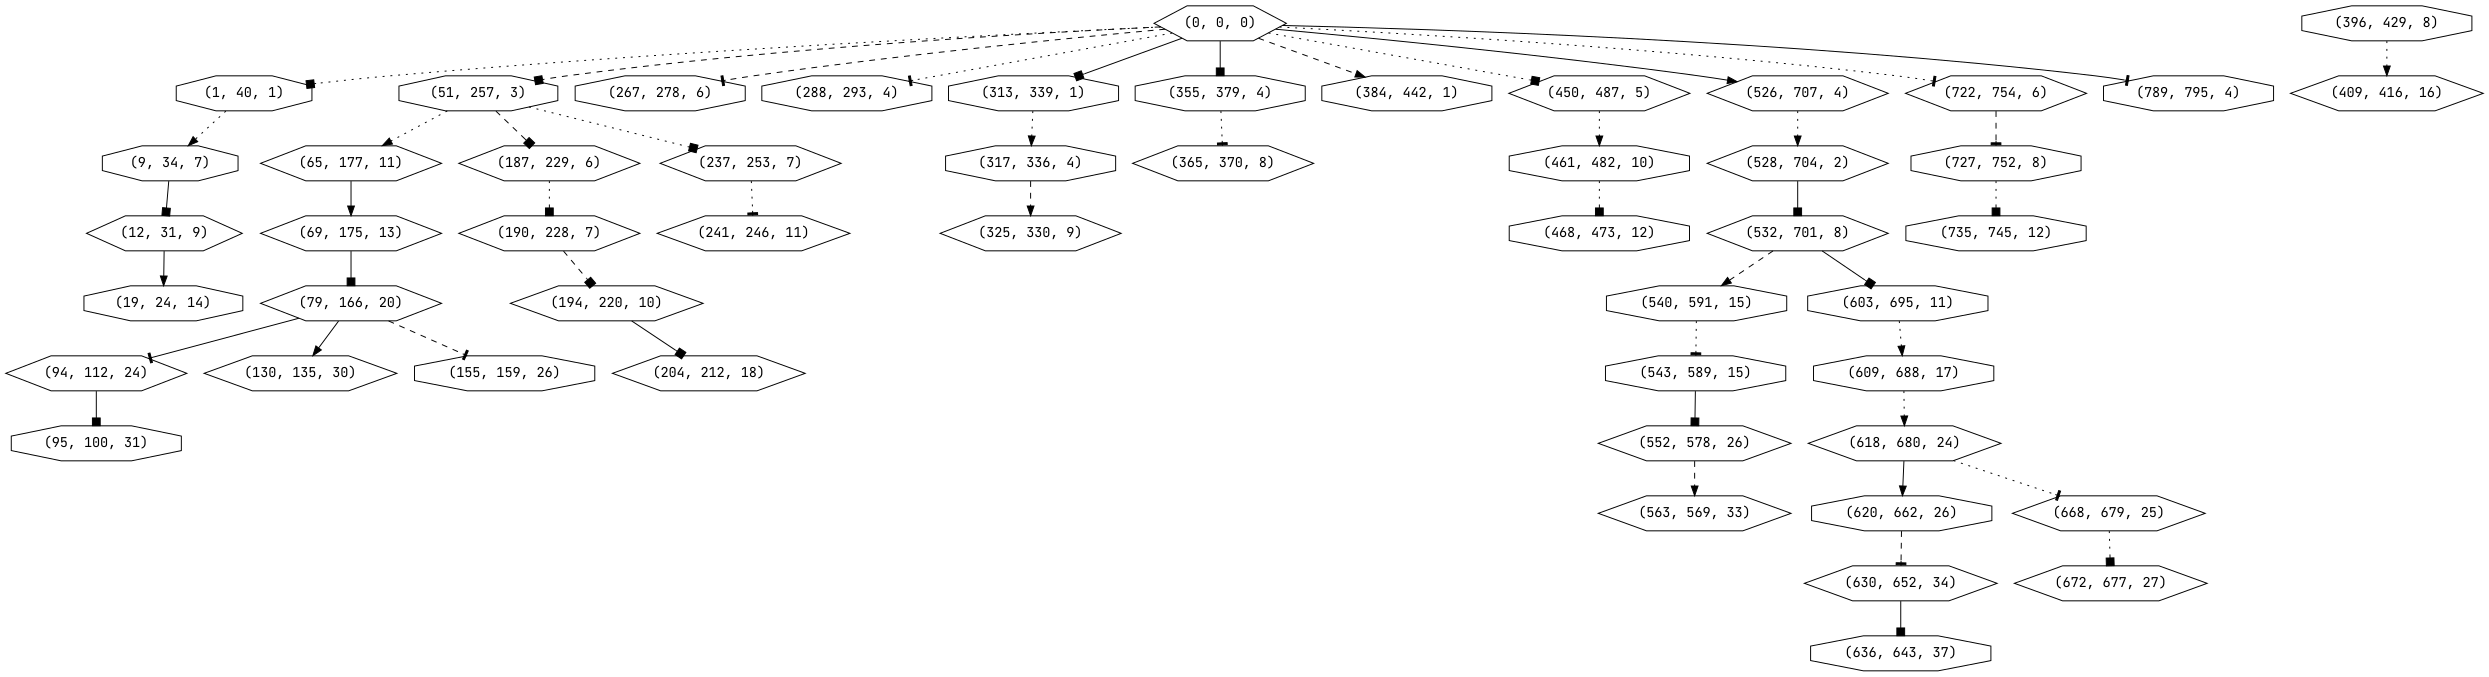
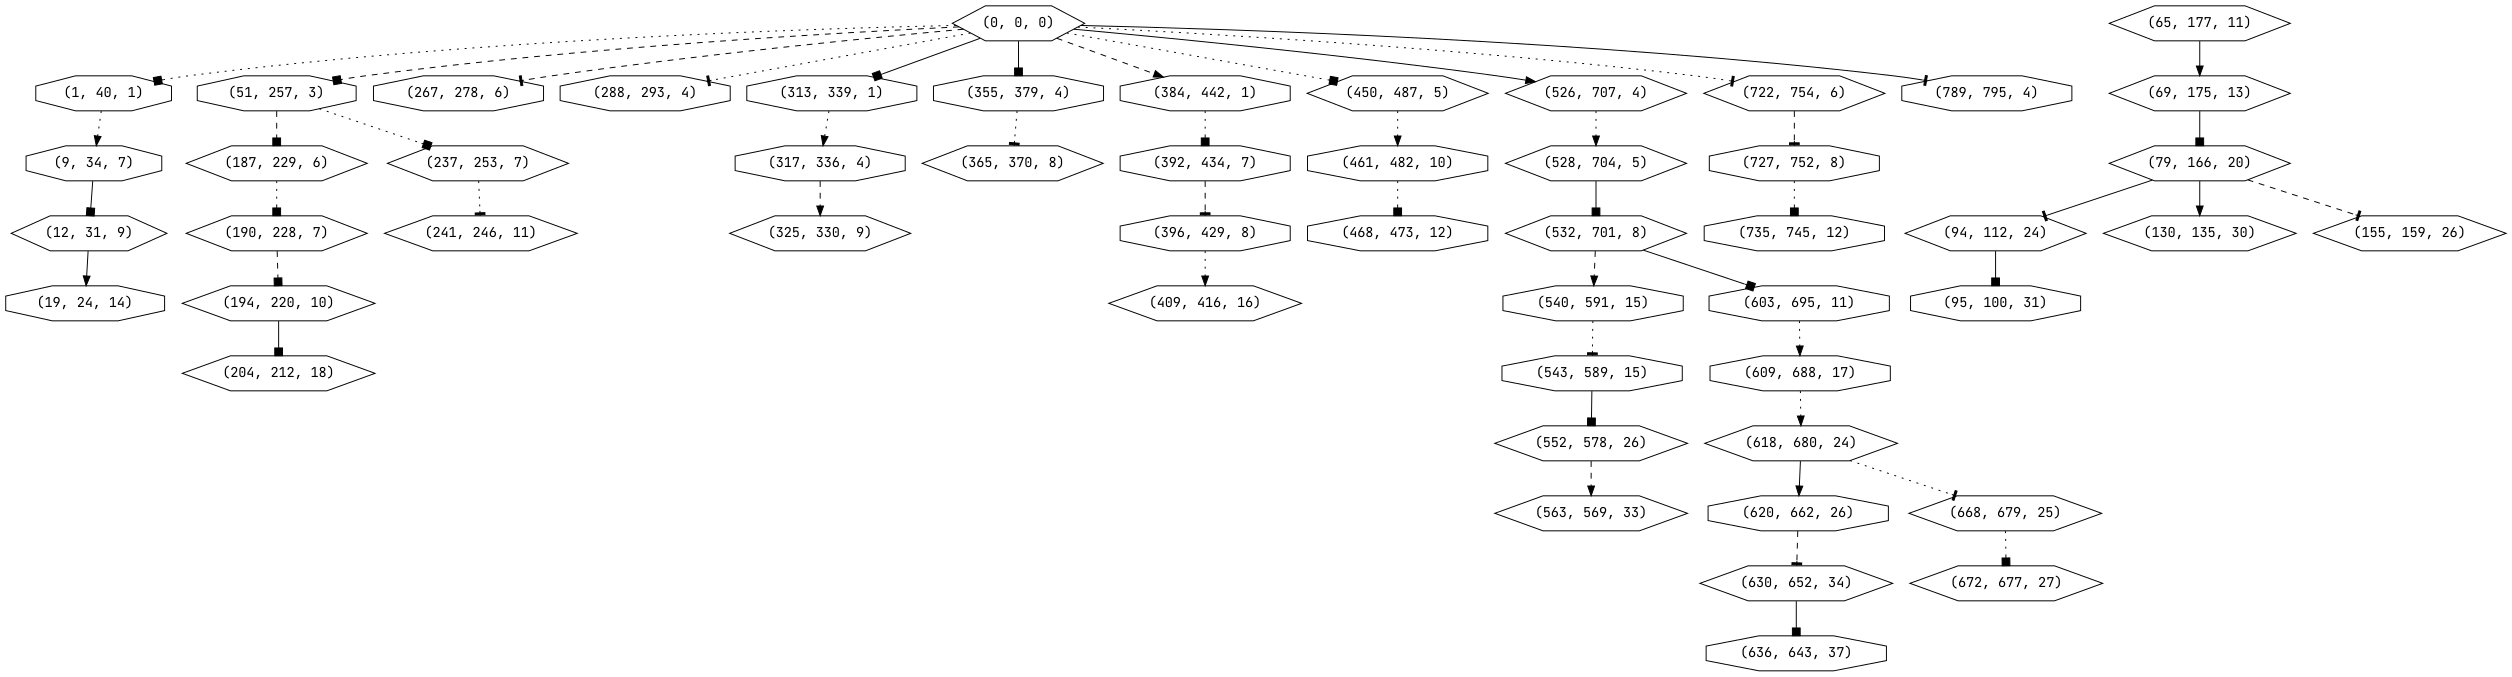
edge "(51, 257, 3)" -> "(65, 177, 11)": removed
node "(392, 434, 7)": added
node "(528, 704, 2)": label "(528, 704, 2)" -> "(528, 704, 5)"
node "(155, 159, 26)": shape octagon -> hexagon
